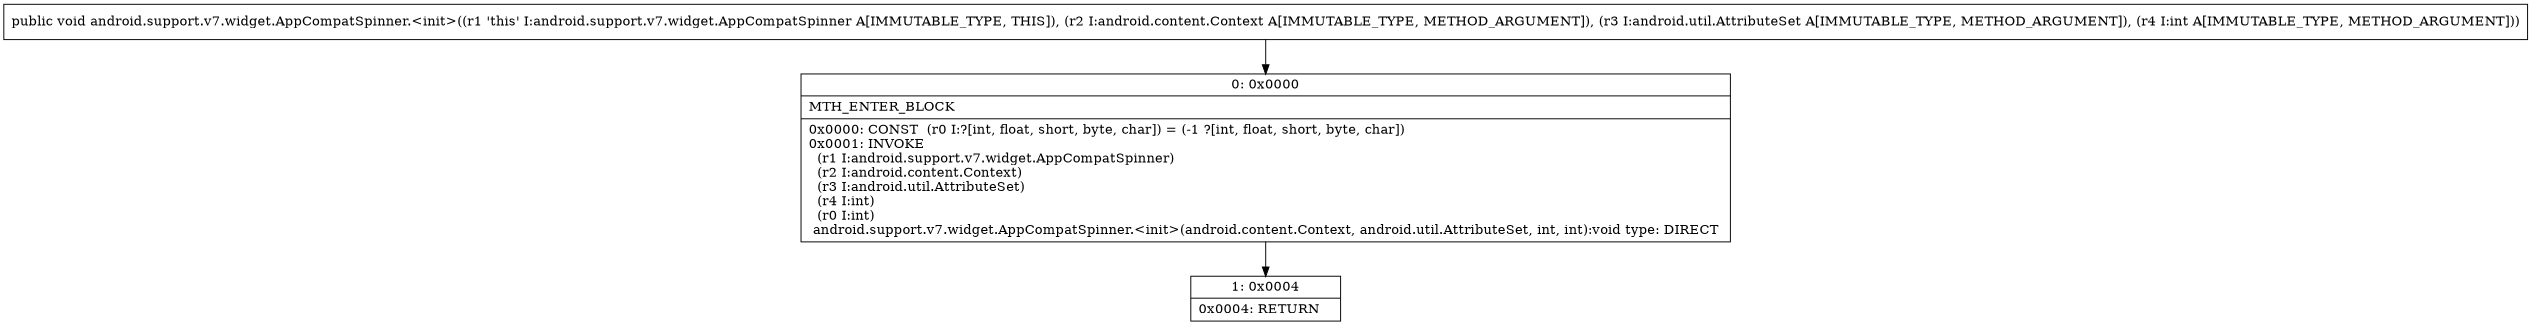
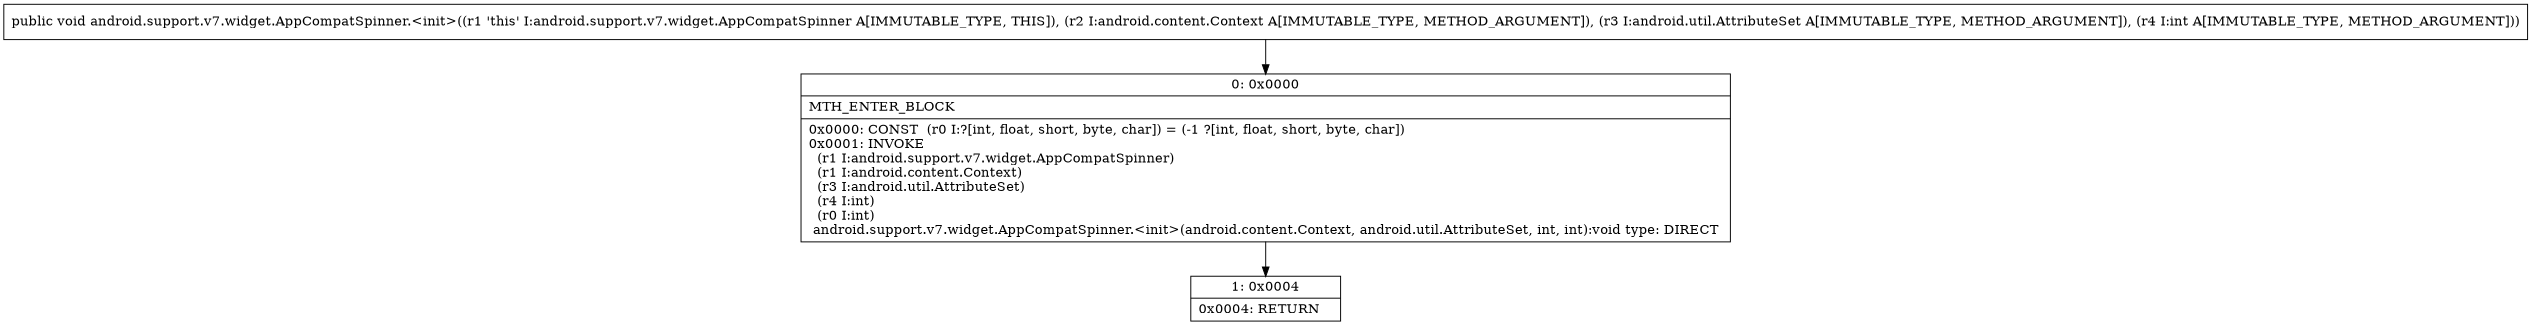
node "0: 0x0000": text "(r2 I:android.content.Context)" -> "(r1 I:android.content.Context)"
